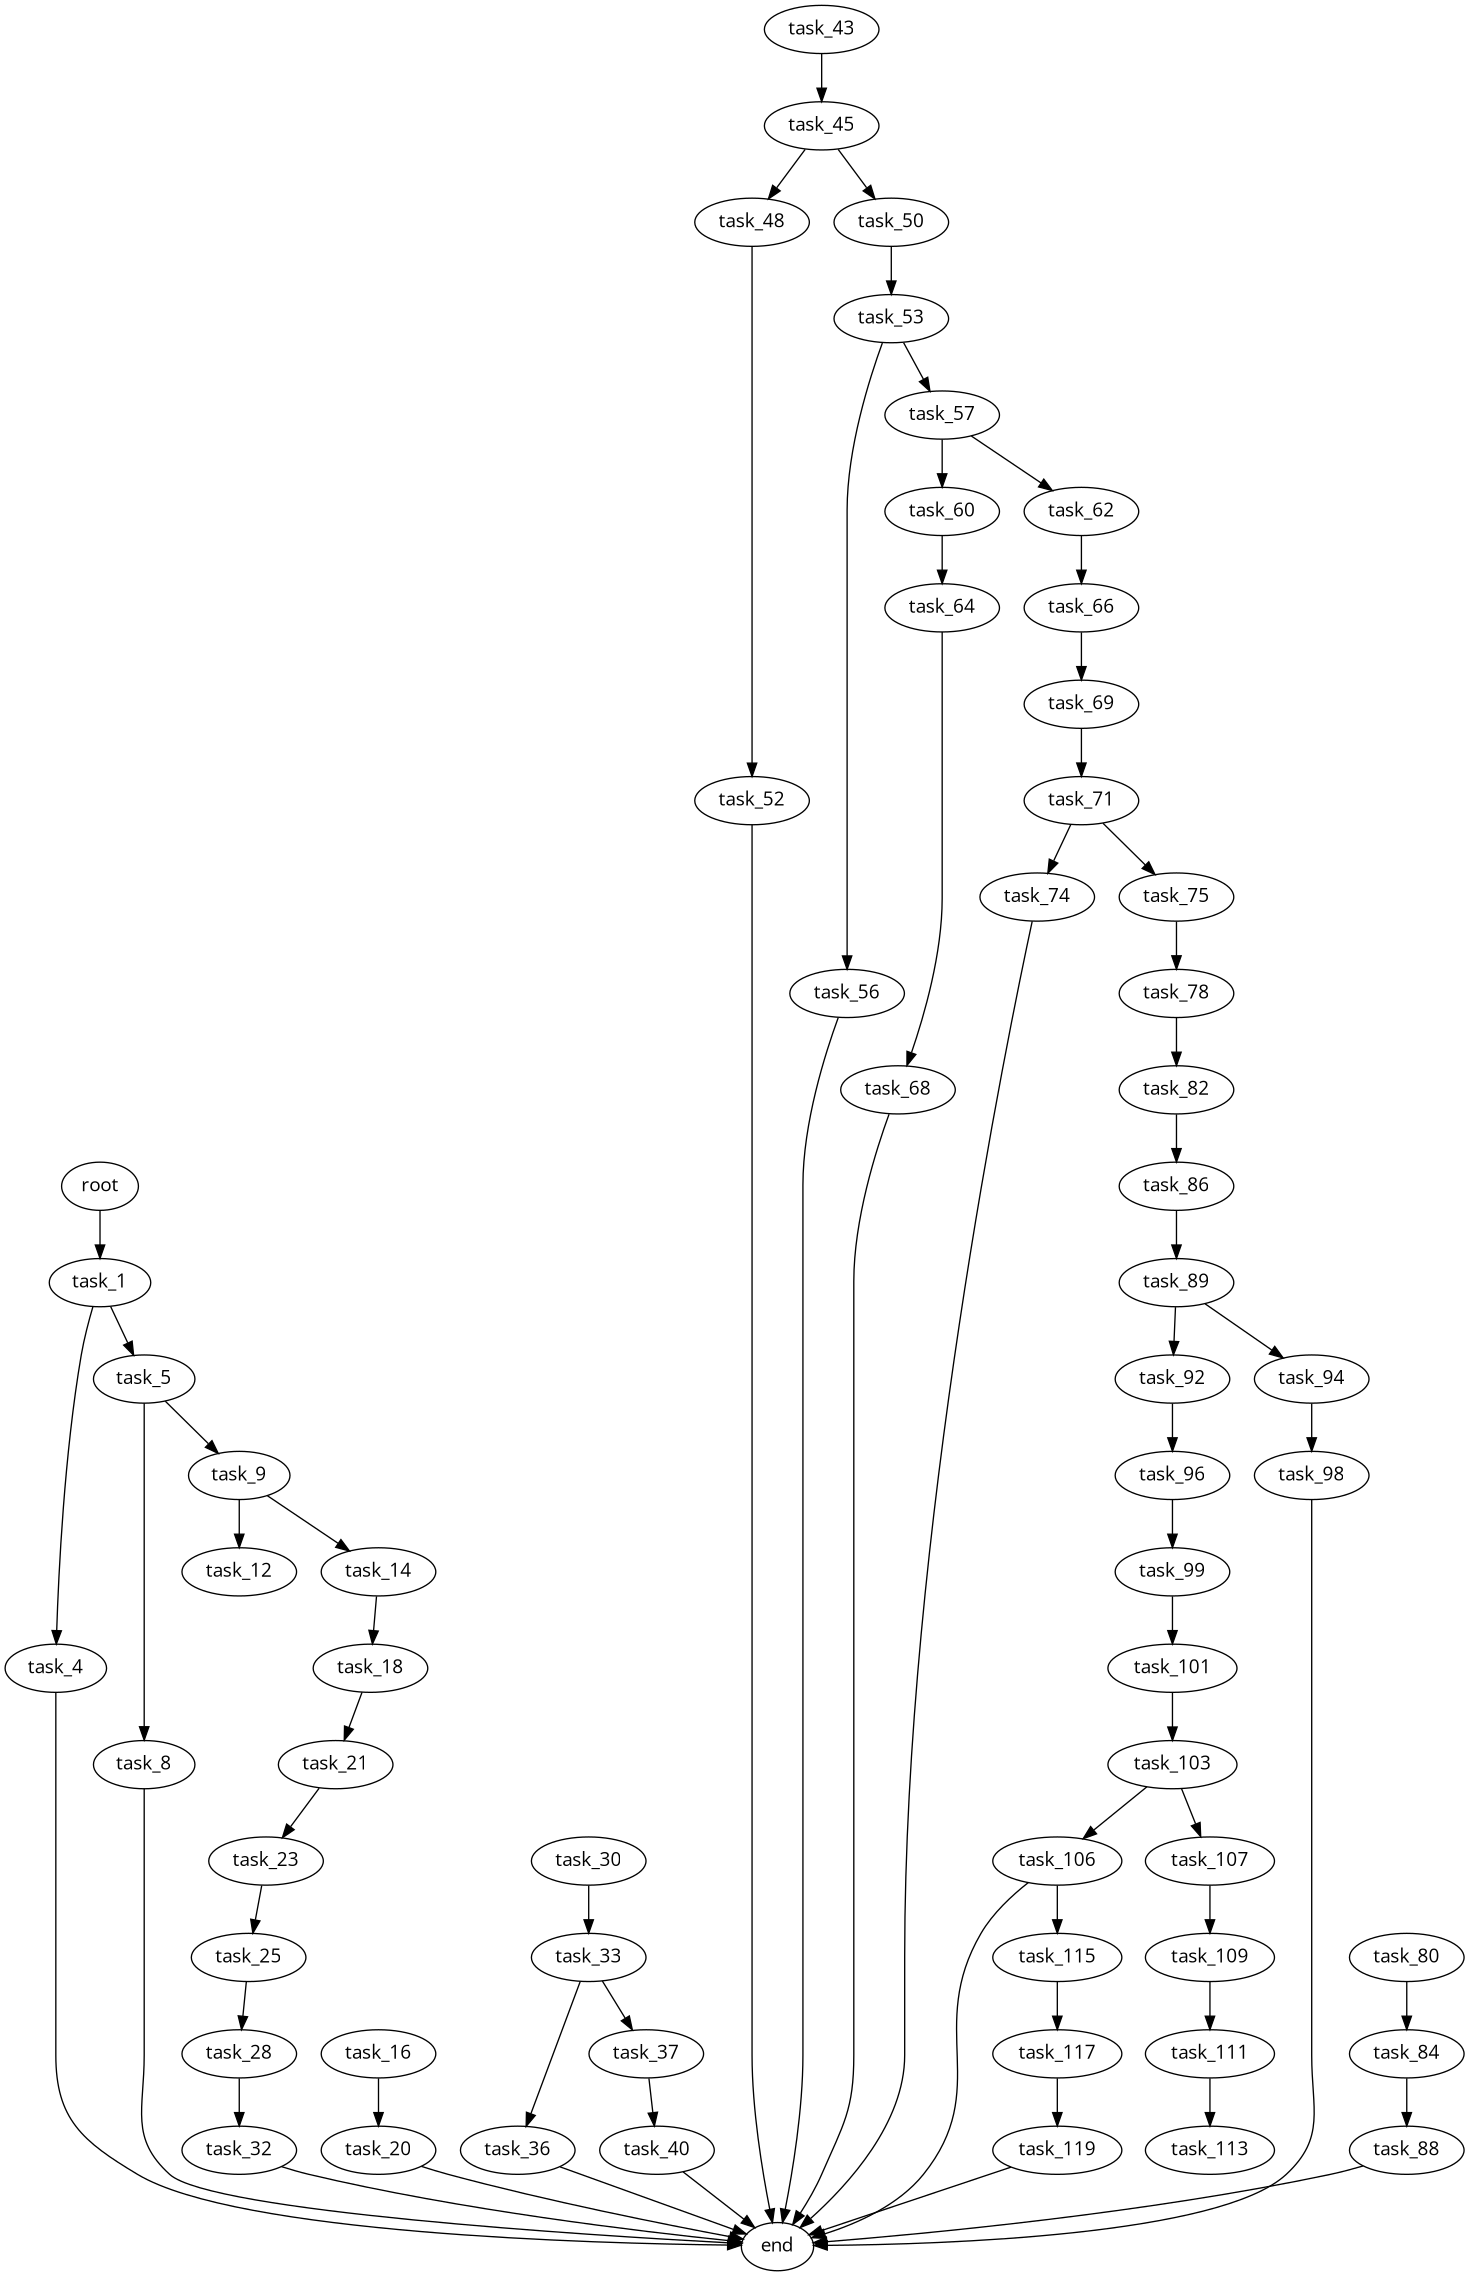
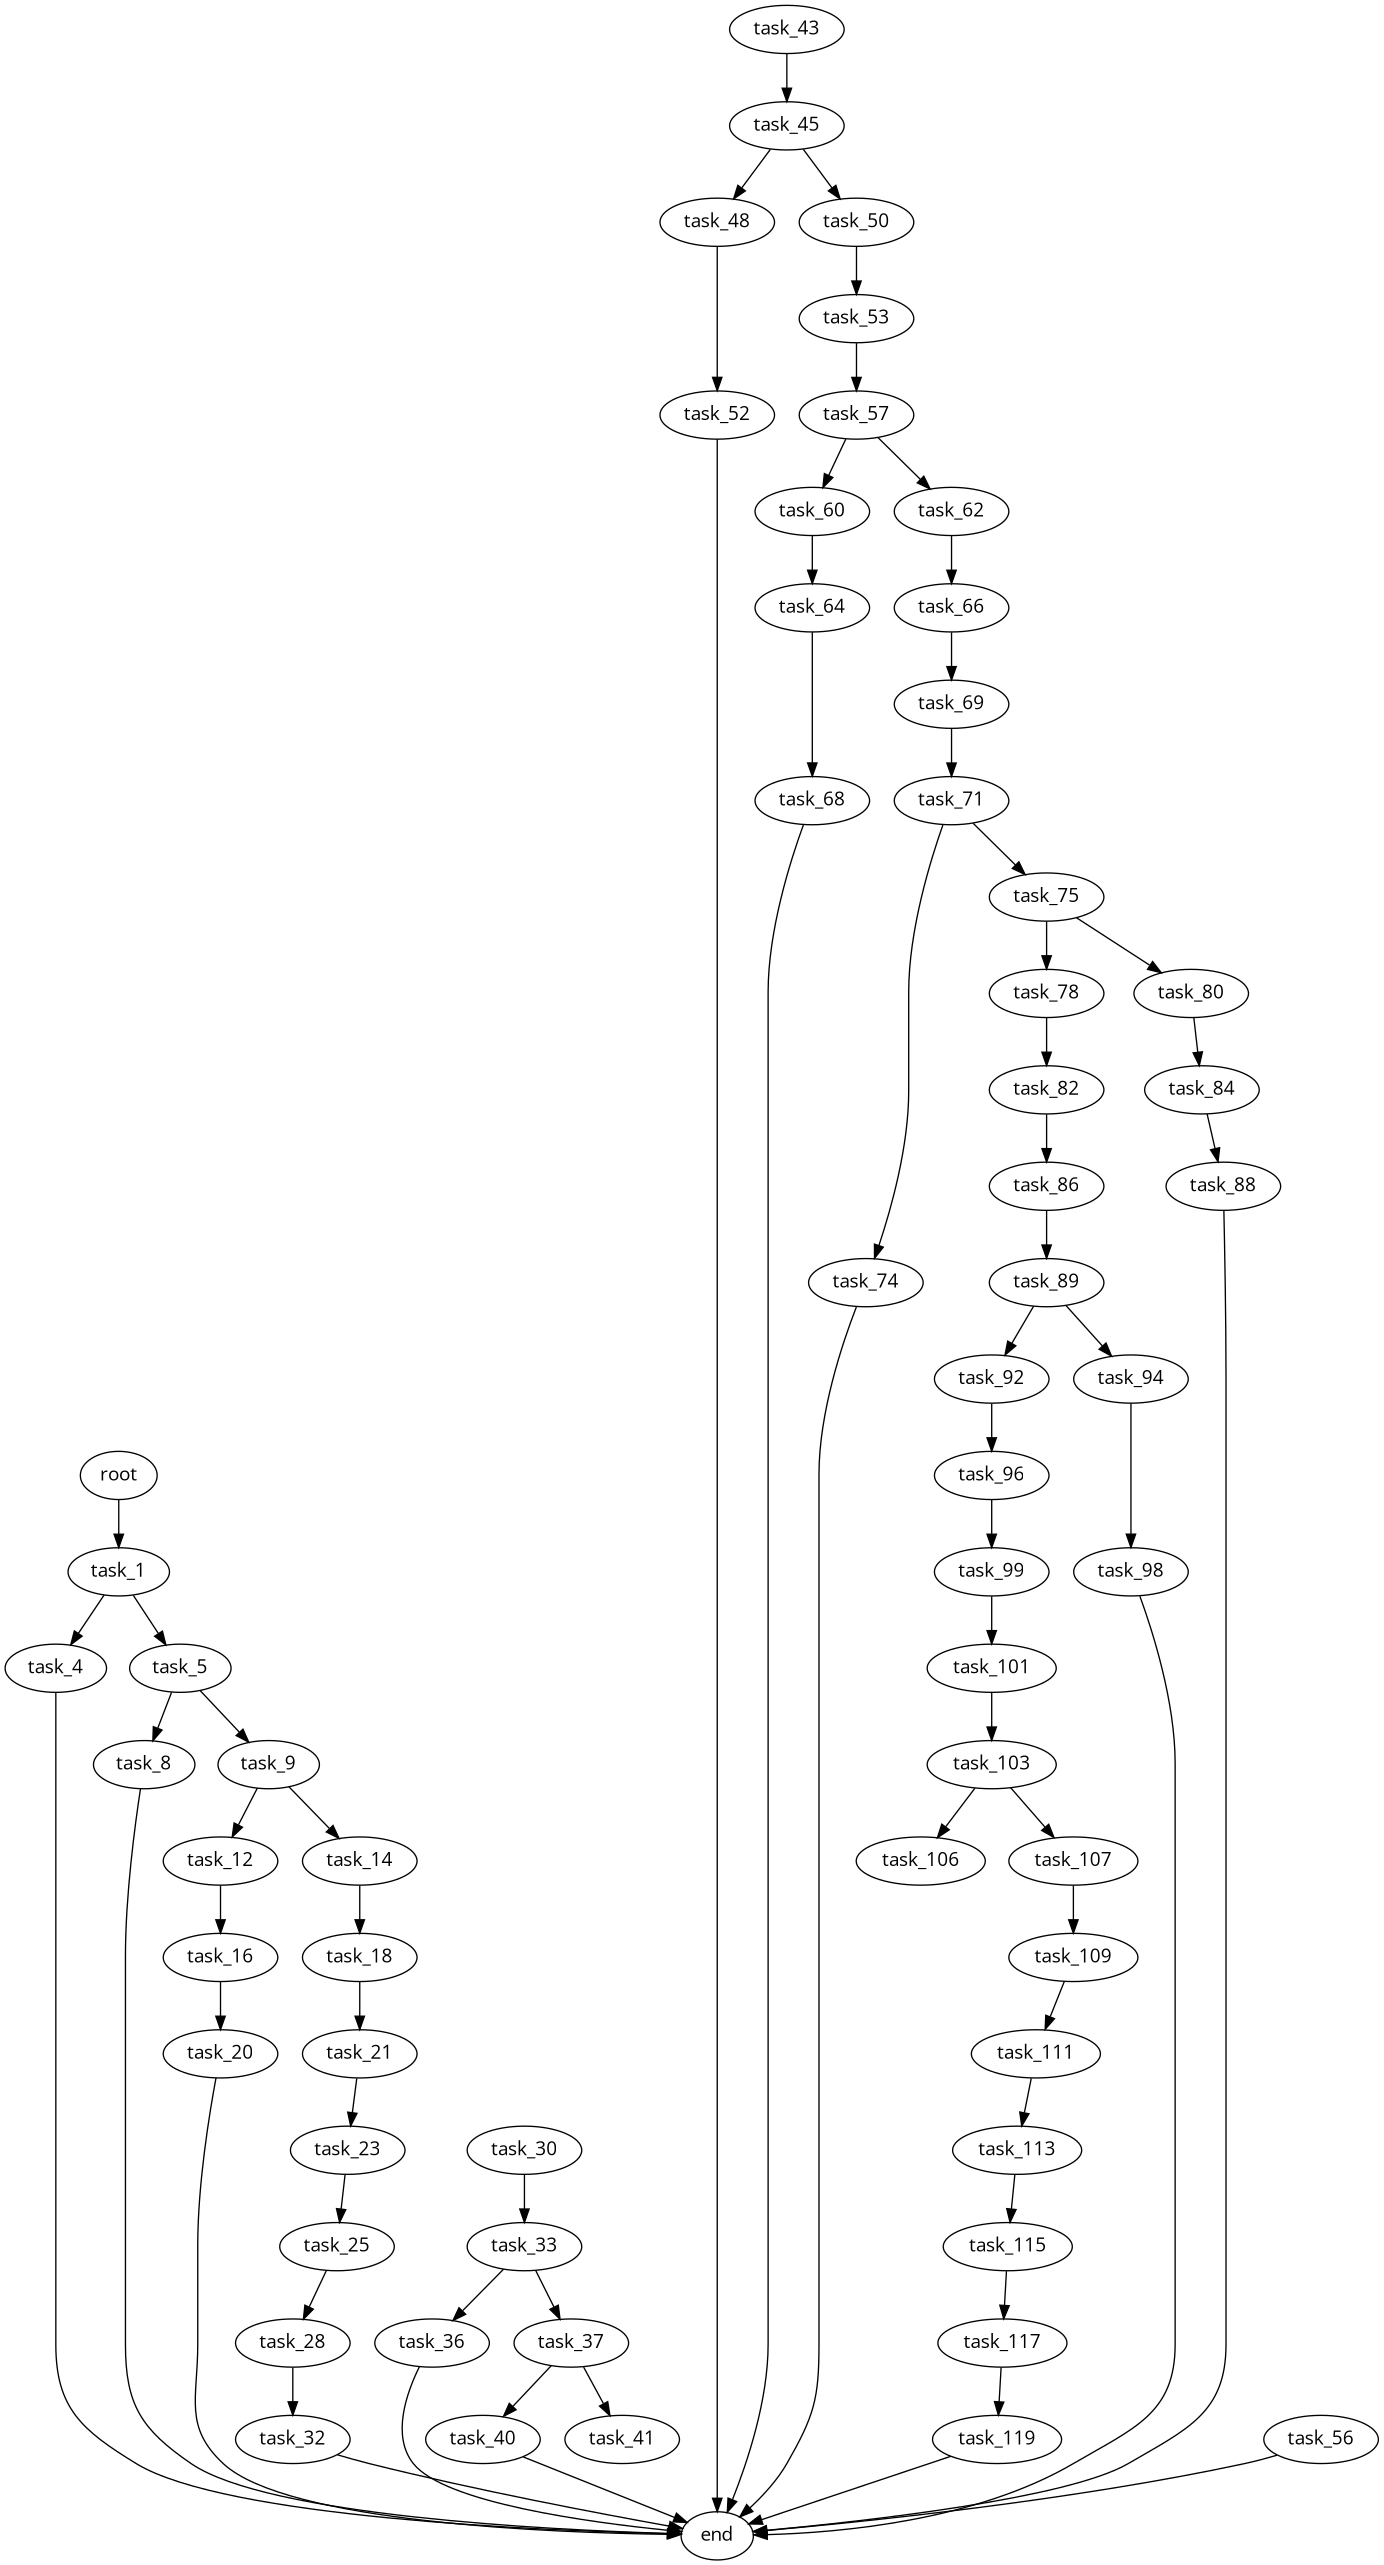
edge "task_53" -> "task_56": removed
edge "task_75" -> "task_80": added
edge "task_12" -> "task_16": added
edge "task_106" -> "task_115": now "task_113" -> "task_115"
edge "task_106" -> "end": removed
node "task_41": added
